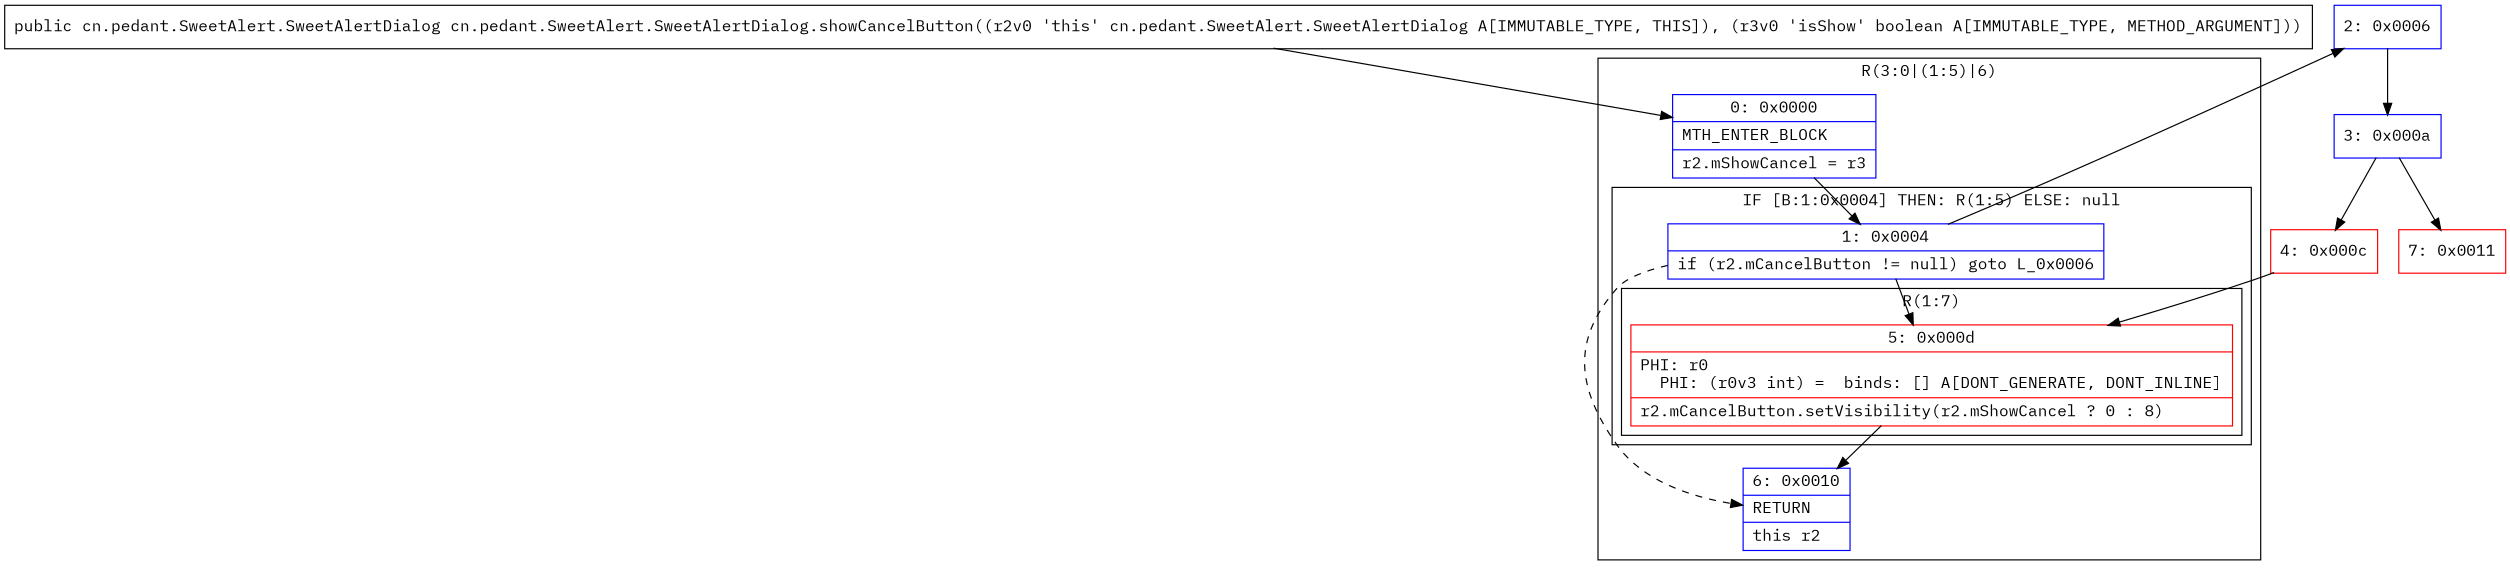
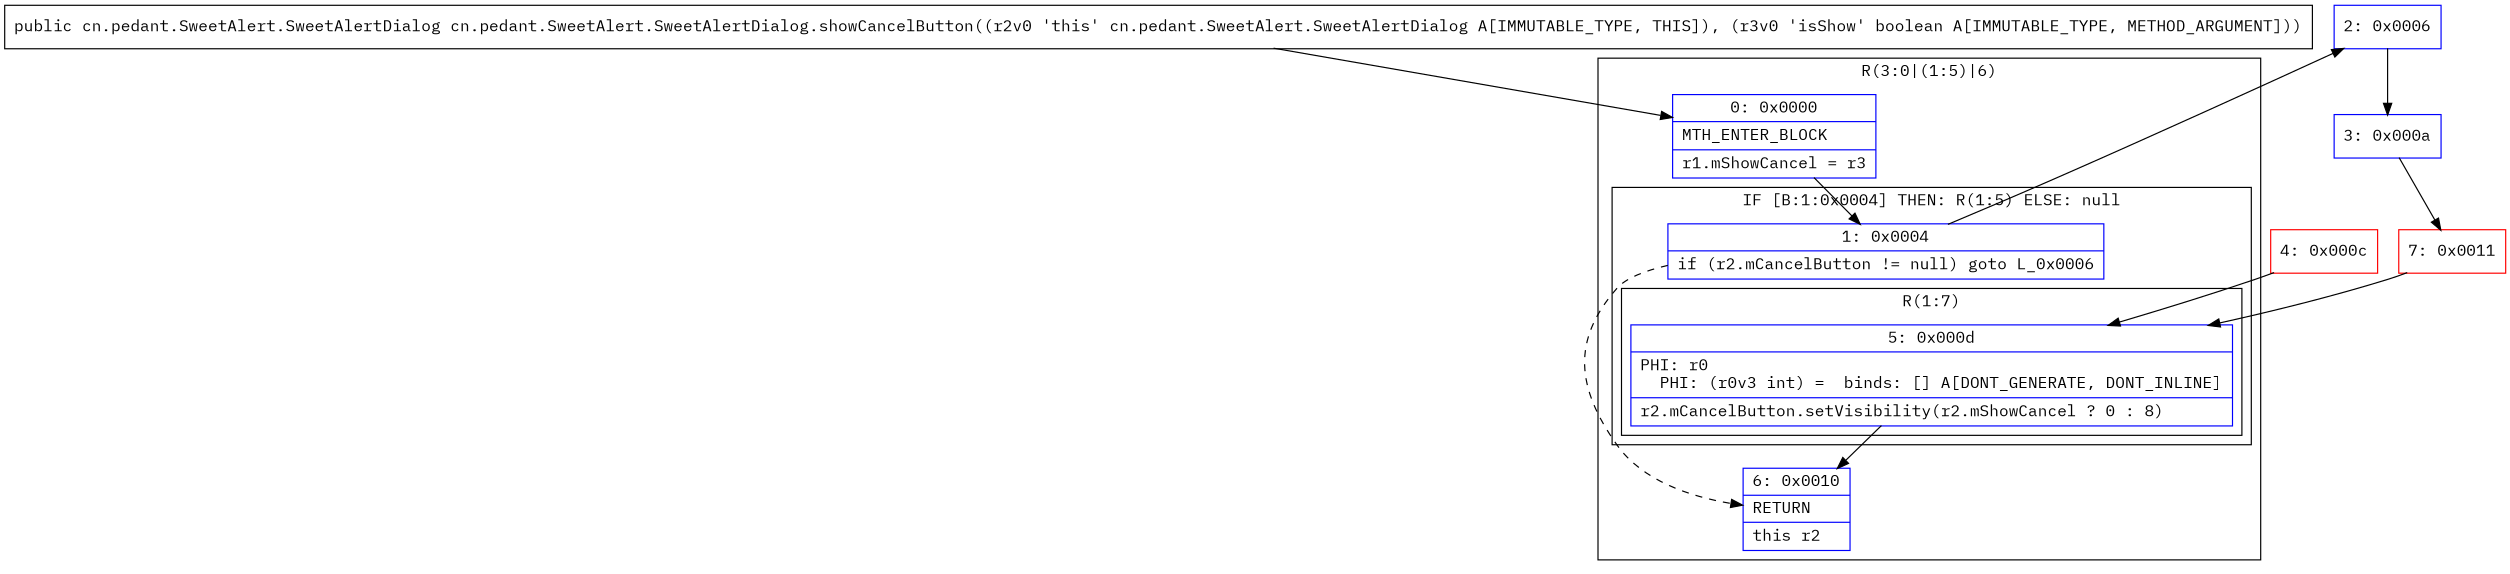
node "0: 0x0000": text "r2.mShowCancel = r3" -> "r1.mShowCancel = r3"
edge "3: 0x000a" -> "4: 0x000c": removed
edge "1: 0x0004" -> "5: 0x000d": now "7: 0x0011" -> "5: 0x000d"
node "5: 0x000d": color red -> blue
